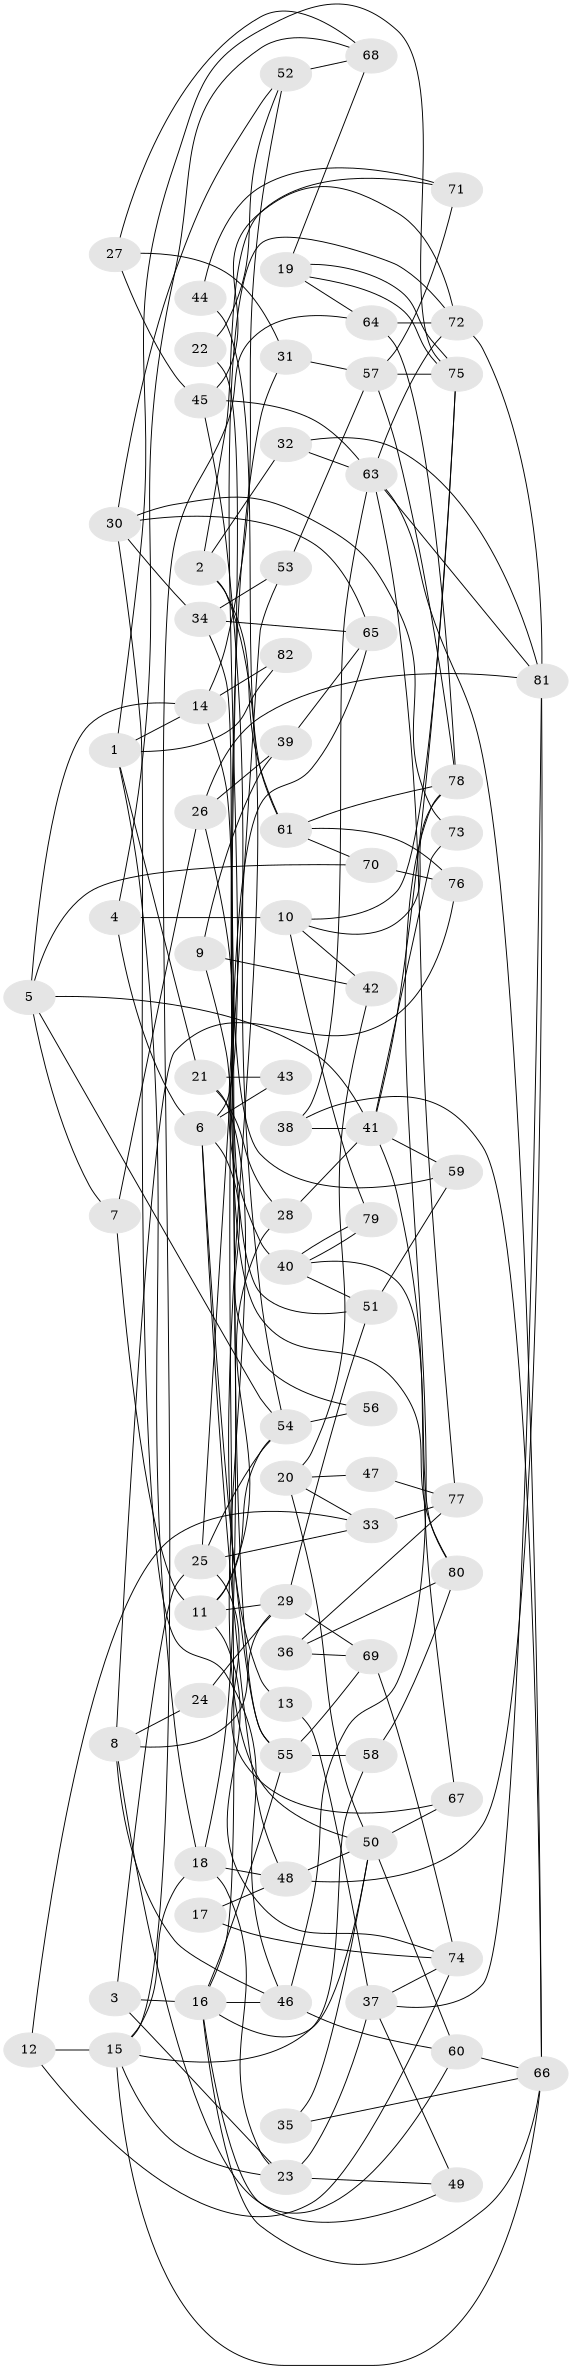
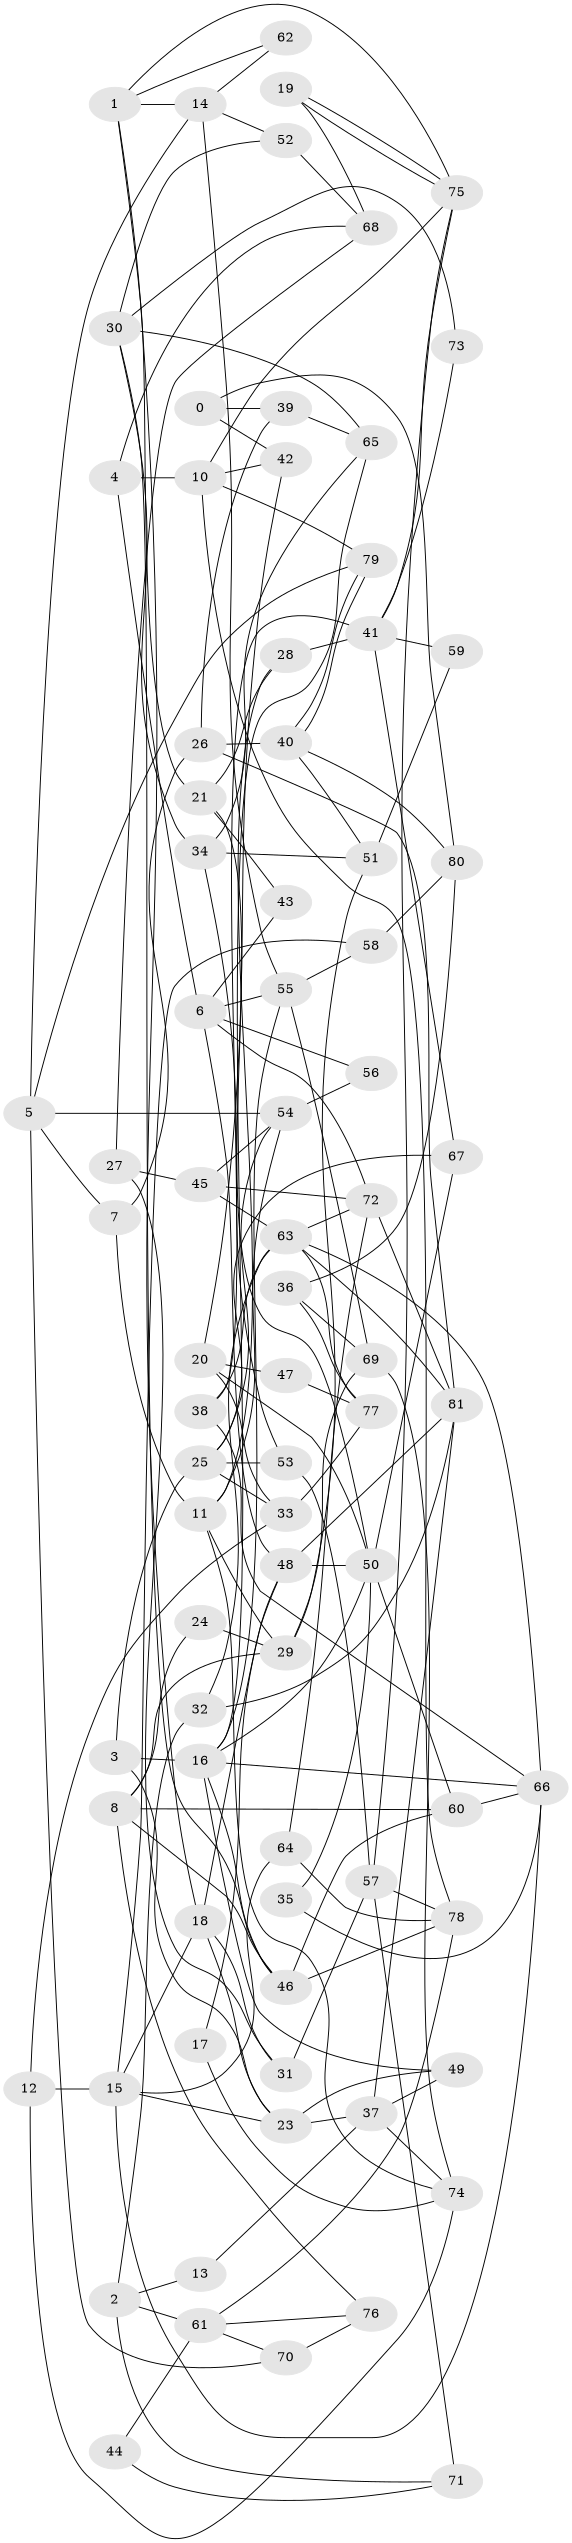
edge "19" -- "64": removed
node "22": removed
node "82": label "82" -> "62"
node "9": label "9" -> "0"
edge "5" -- "41": now "5" -- "79"
